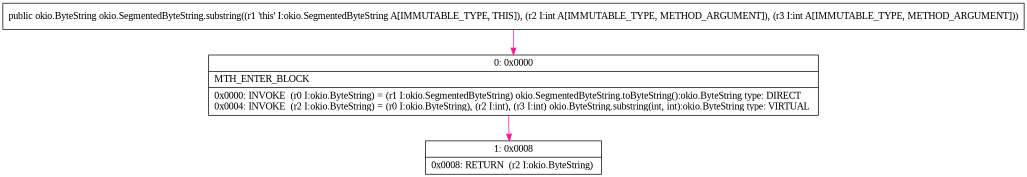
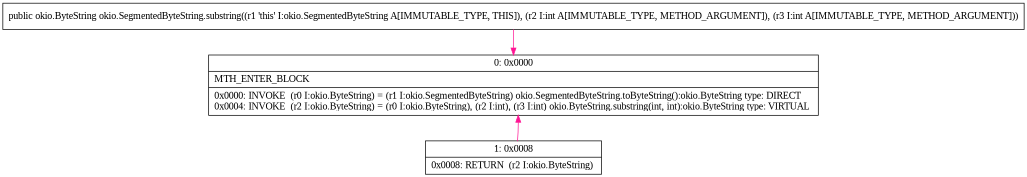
edge "0: 0x0000" -> "1: 0x0008": reversed
